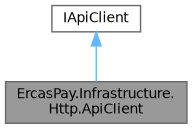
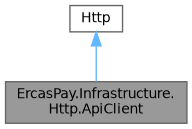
node "IApiClient": label "IApiClient" -> "Http"
